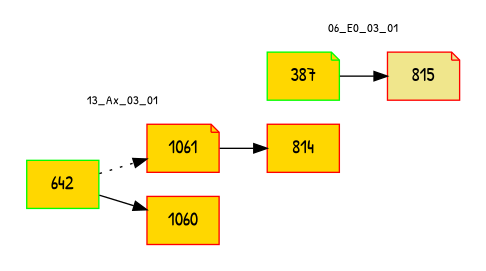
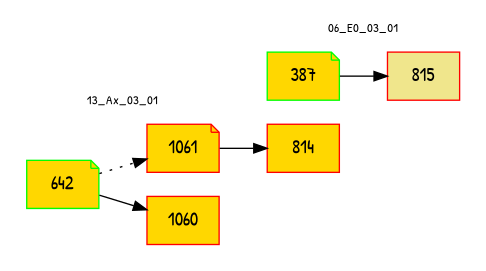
node "815": shape note -> box
node "642": shape box -> note
